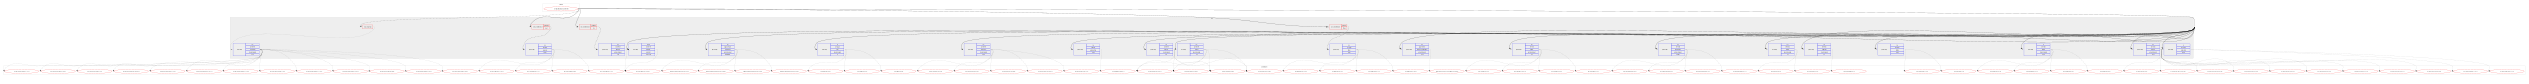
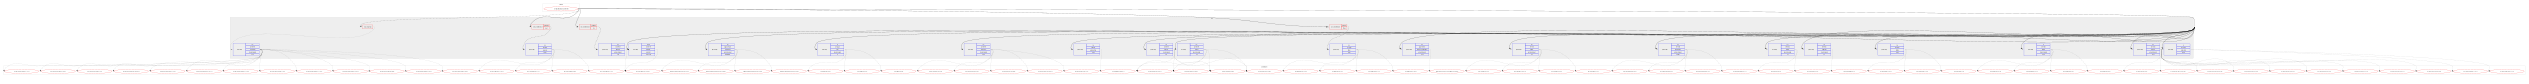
node "net-dns/libidn-1.33-r2": added
